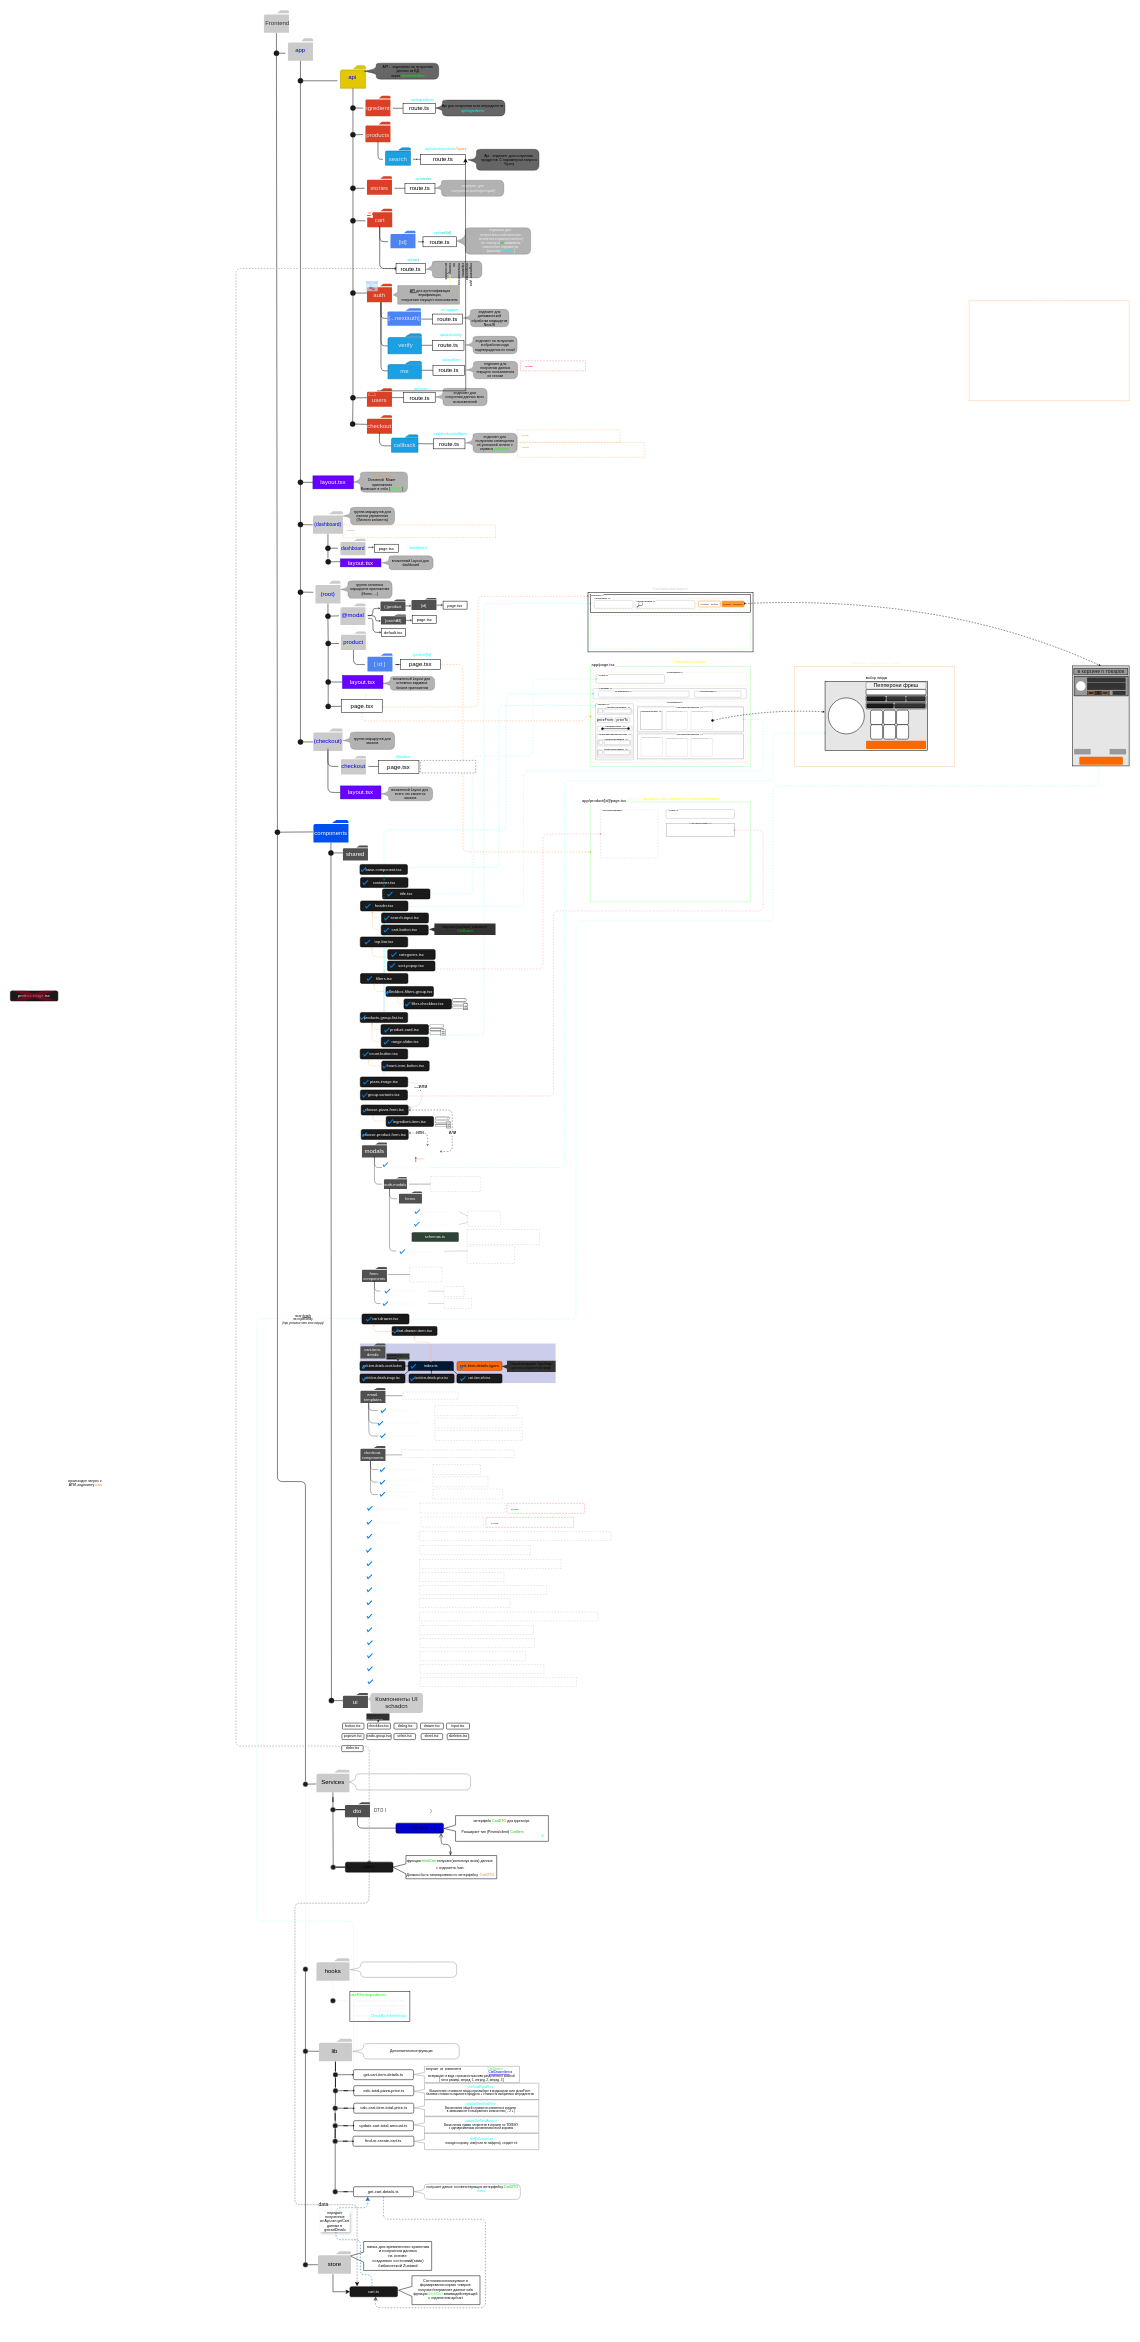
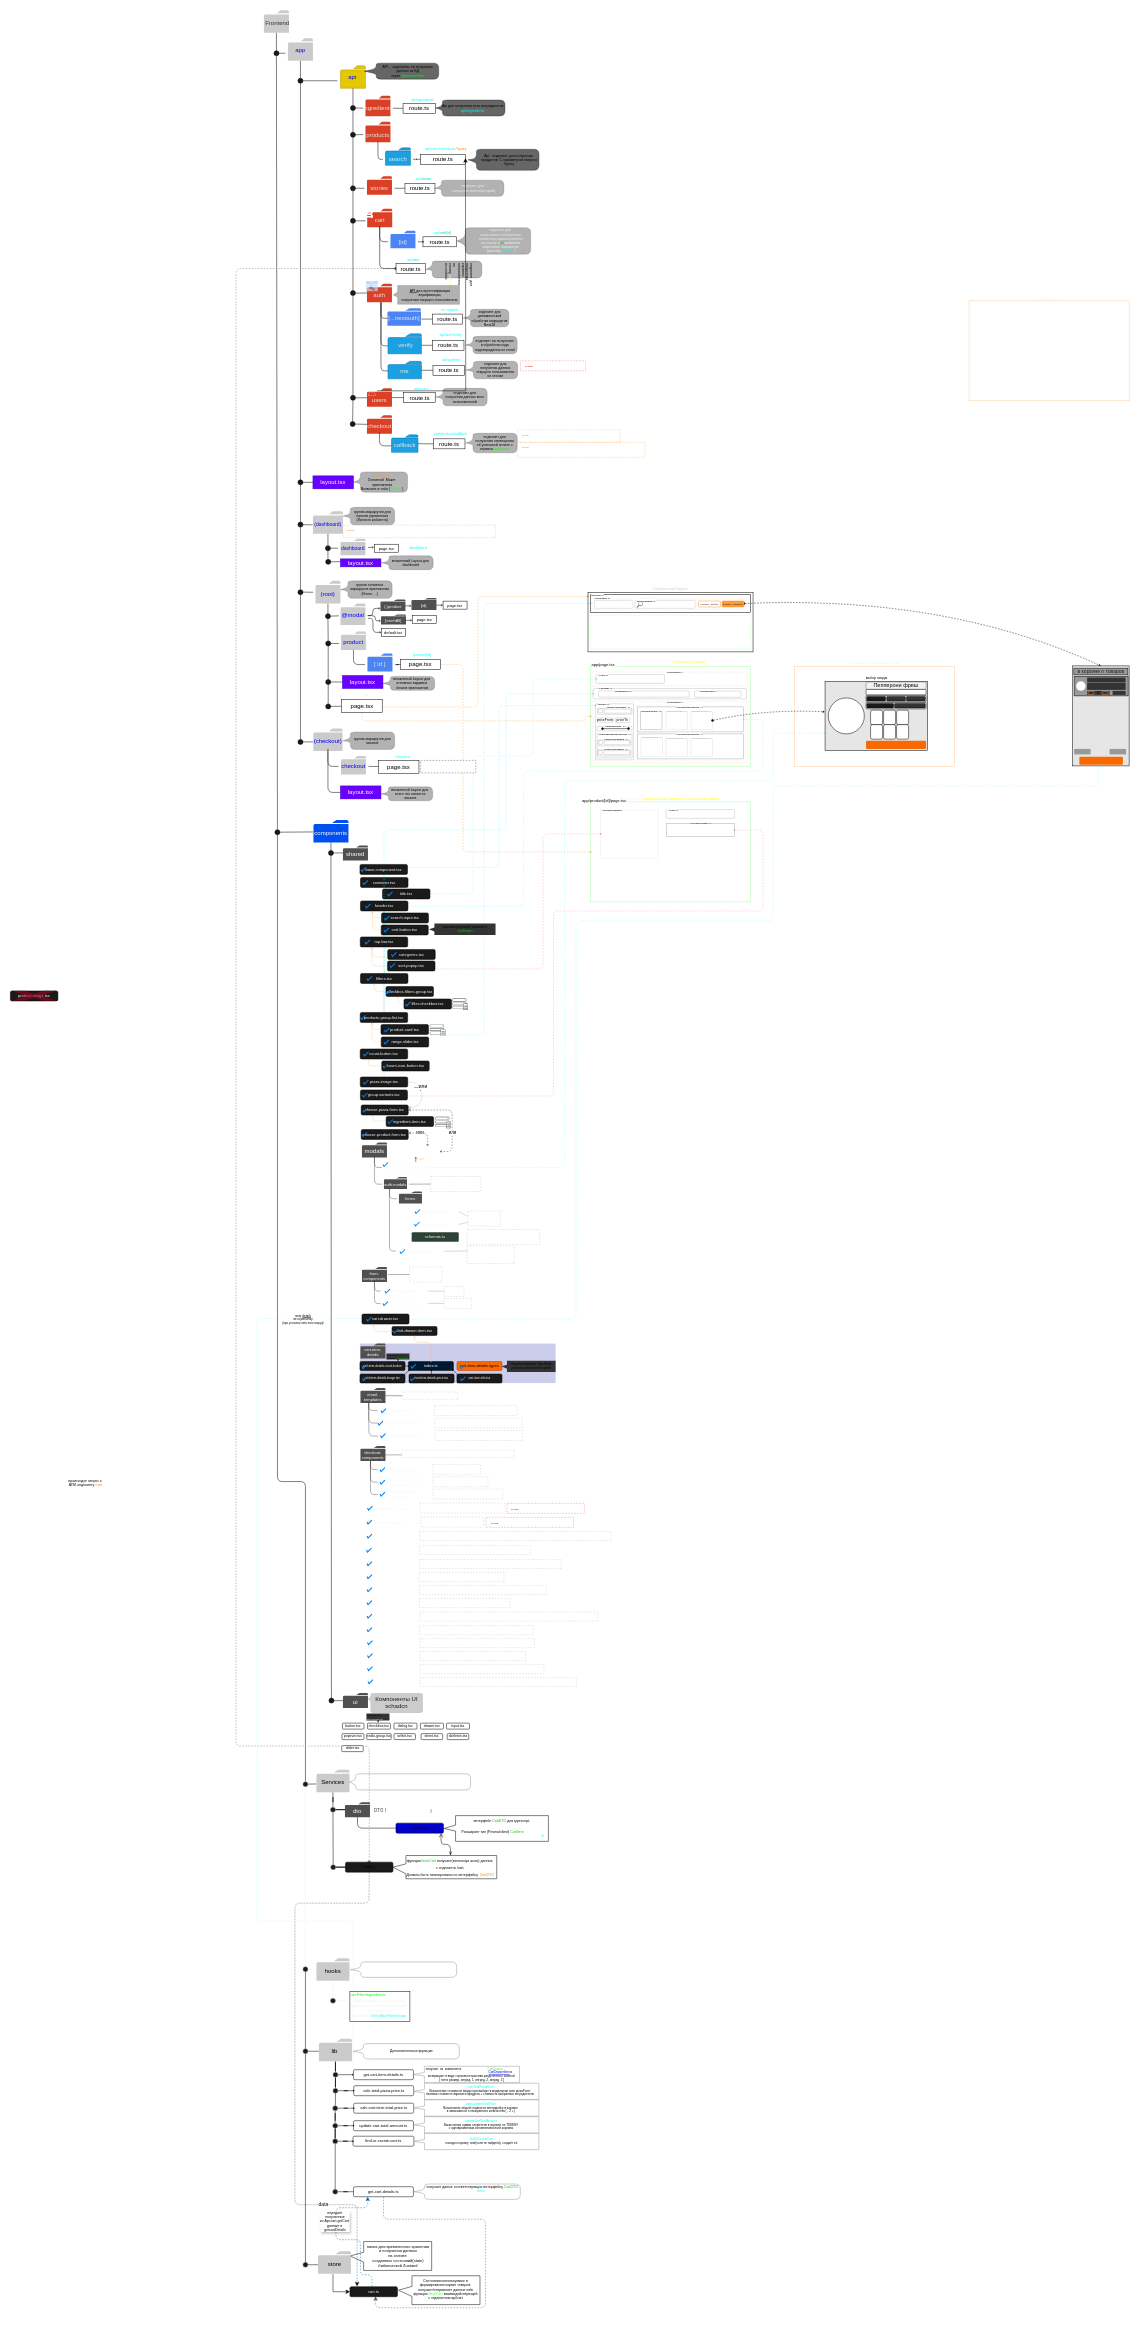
edge "sort-popup.tsx" -> "top-bar.tsx": added
node "calcCartItemTotalPrice Вычисление общей стоимости элемента в корзине в зависимости от выбранного количества ( - 2 + )": label "calcCartItemTotalPrice Вычисление общей стоимости элемента в корзине в зависимости от выбранного количества ( - 2 + )" -> "calcCartItemTotalPrice Вычисление общей стоимости интерфейсу в корзине в зависимости от выбранного количества ( - 2 + )"
